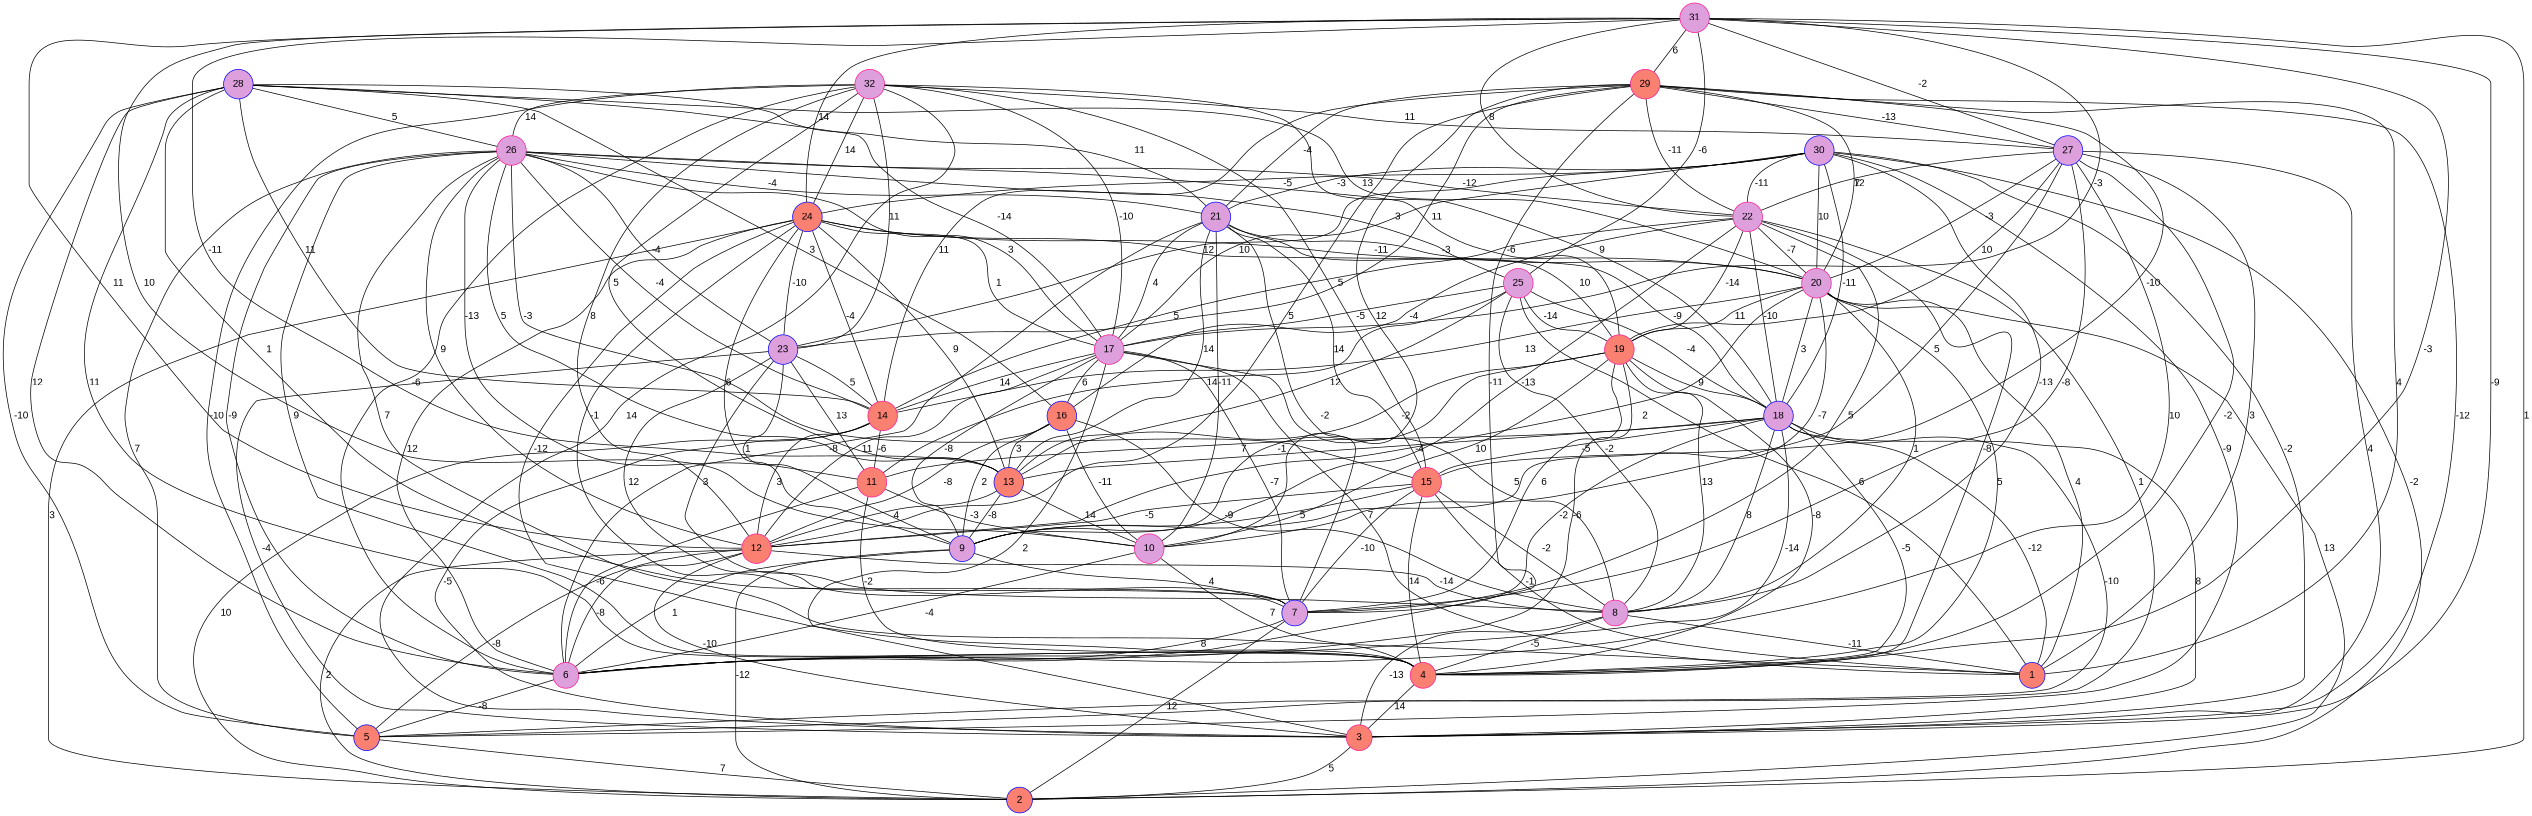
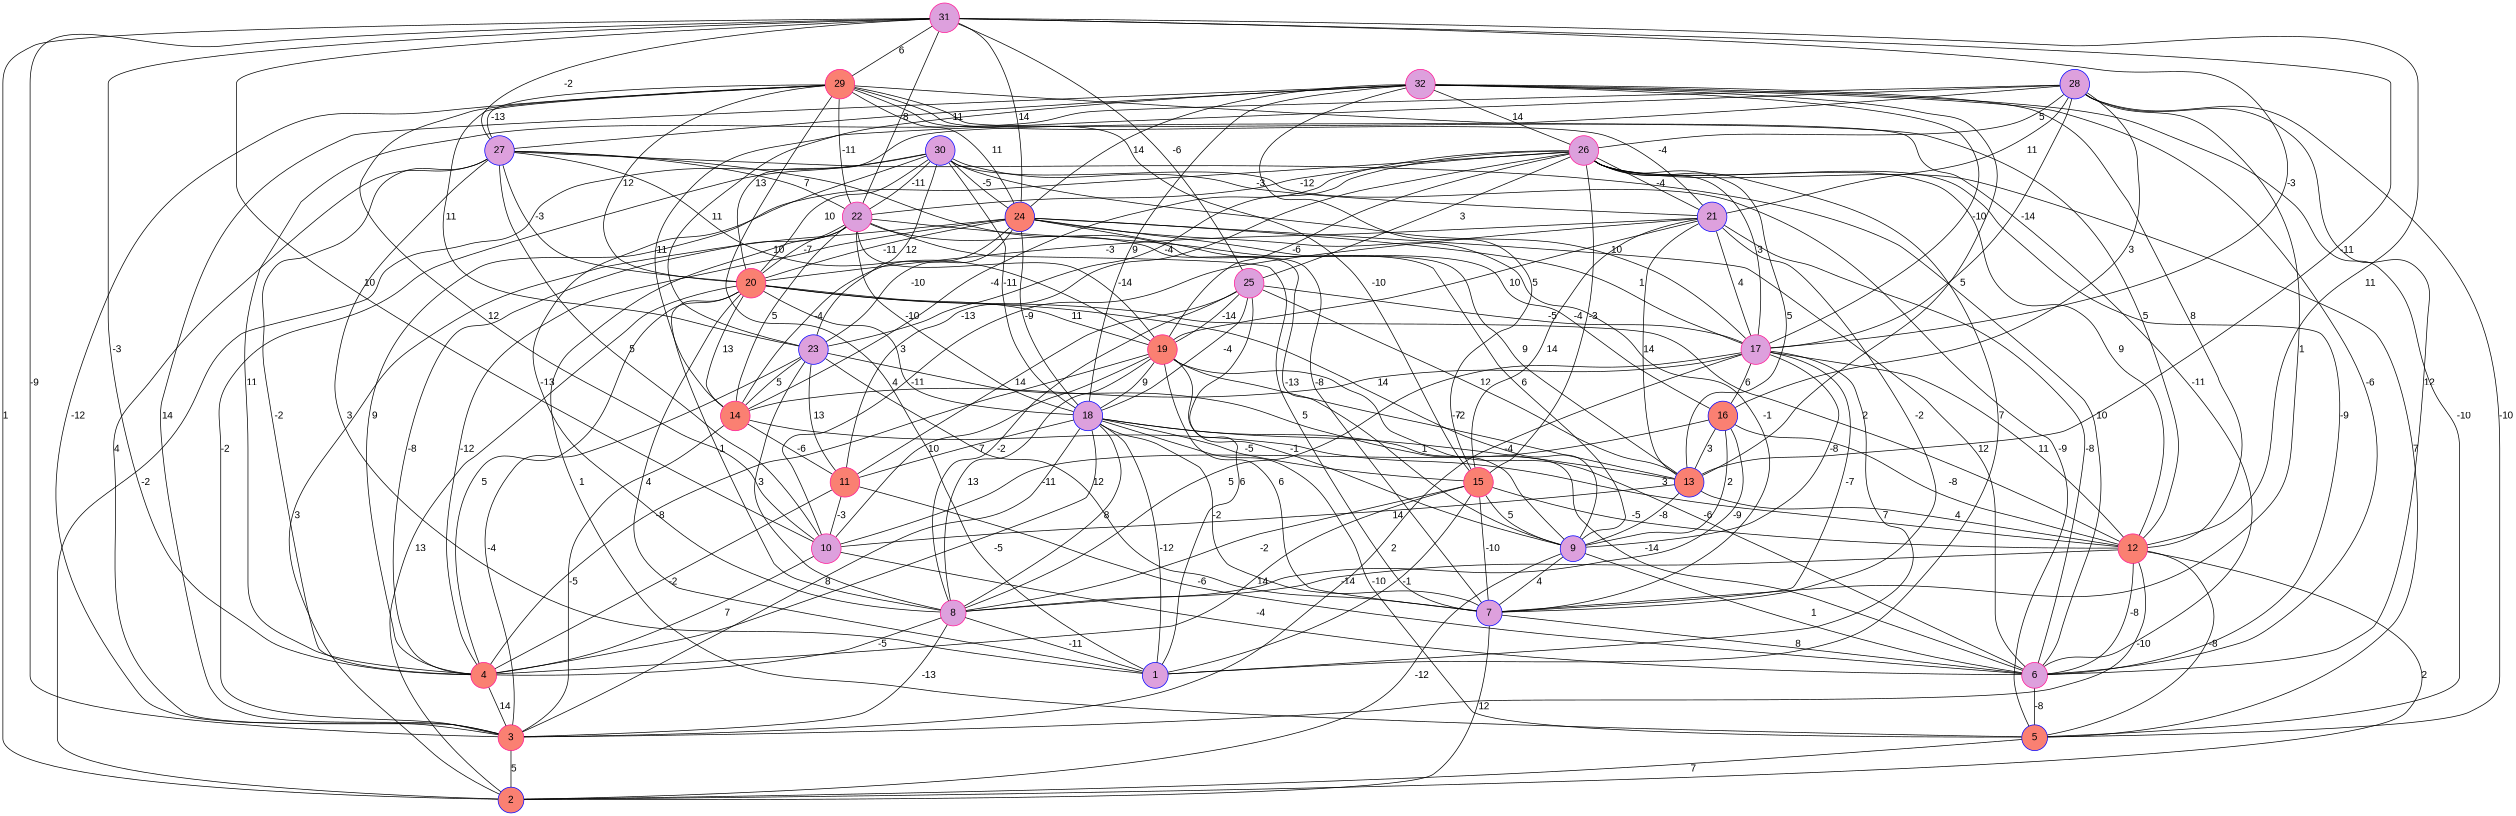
edge "29" -- "14": now "29" -- "24"
node "20": fillcolor plum -> salmon
edge "14" -- "2": removed, label "10"
node "1": fillcolor salmon -> plum
